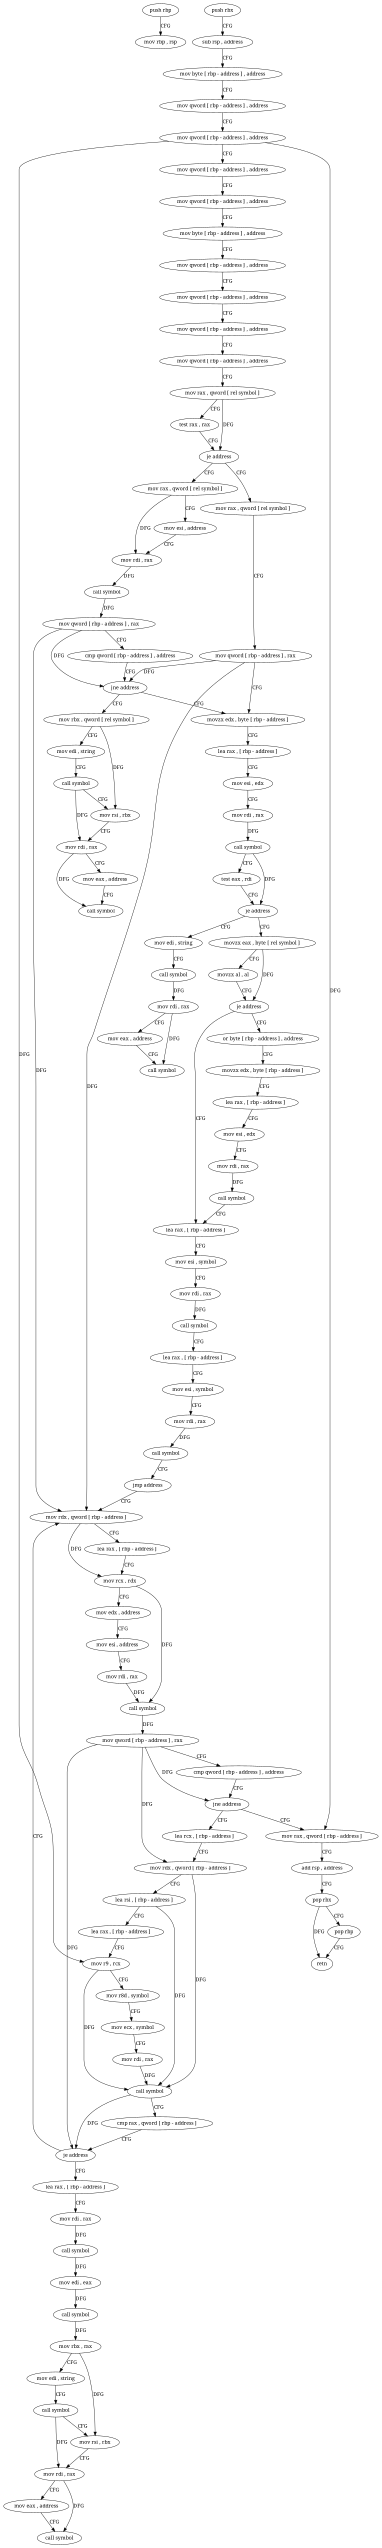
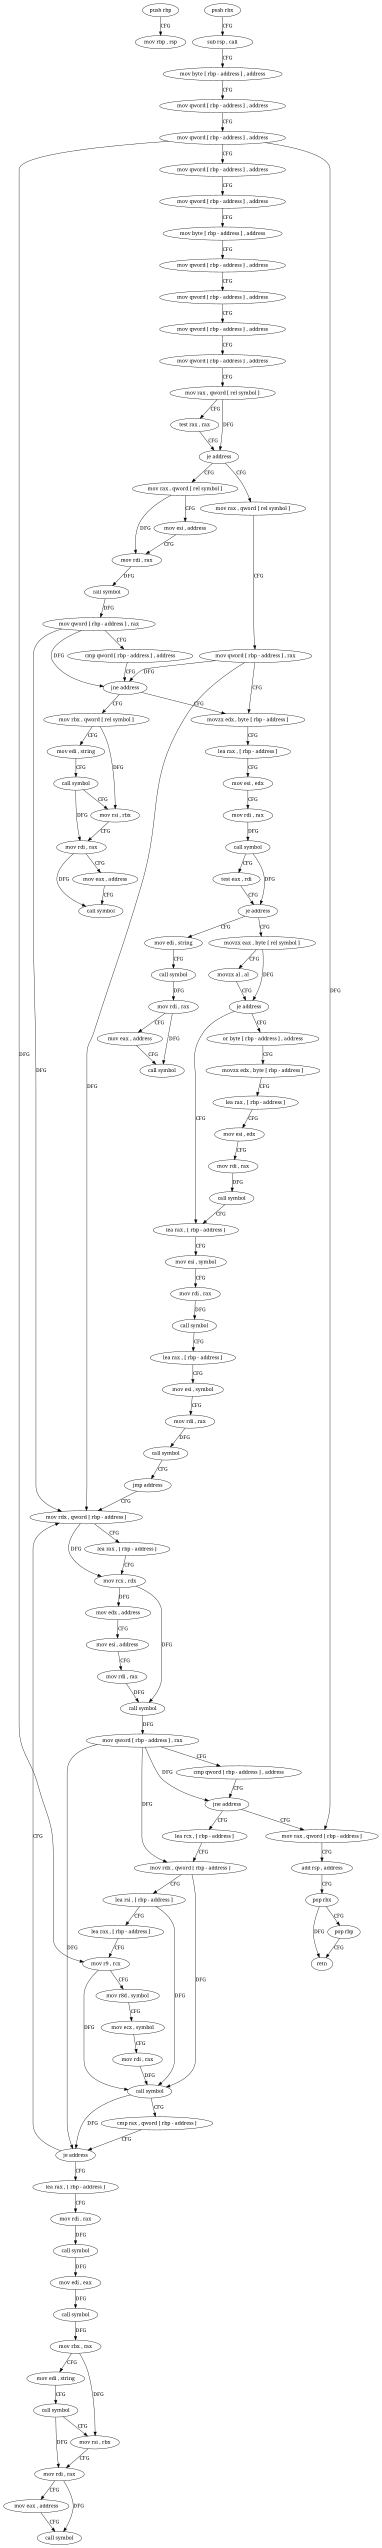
node "sub rsp , address": label "sub rsp , address" -> "sub rsp , call"
edge "mov rcx , rdx" -> "mov edx , address": label "CFG" -> "DFG"
